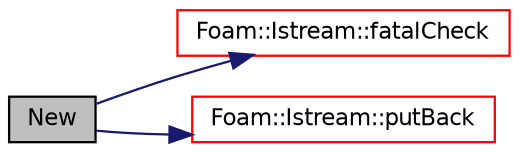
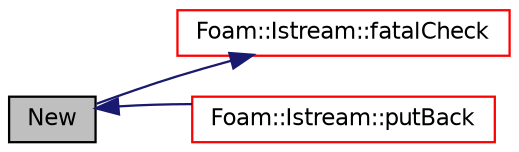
edge "New" -> "Foam::Istream::putBack": reversed
